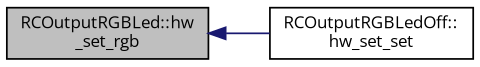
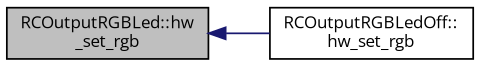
node "RCOutputRGBLedOff:: hw_set_set": label "RCOutputRGBLedOff:: hw_set_set" -> "RCOutputRGBLedOff:: hw_set_rgb"
